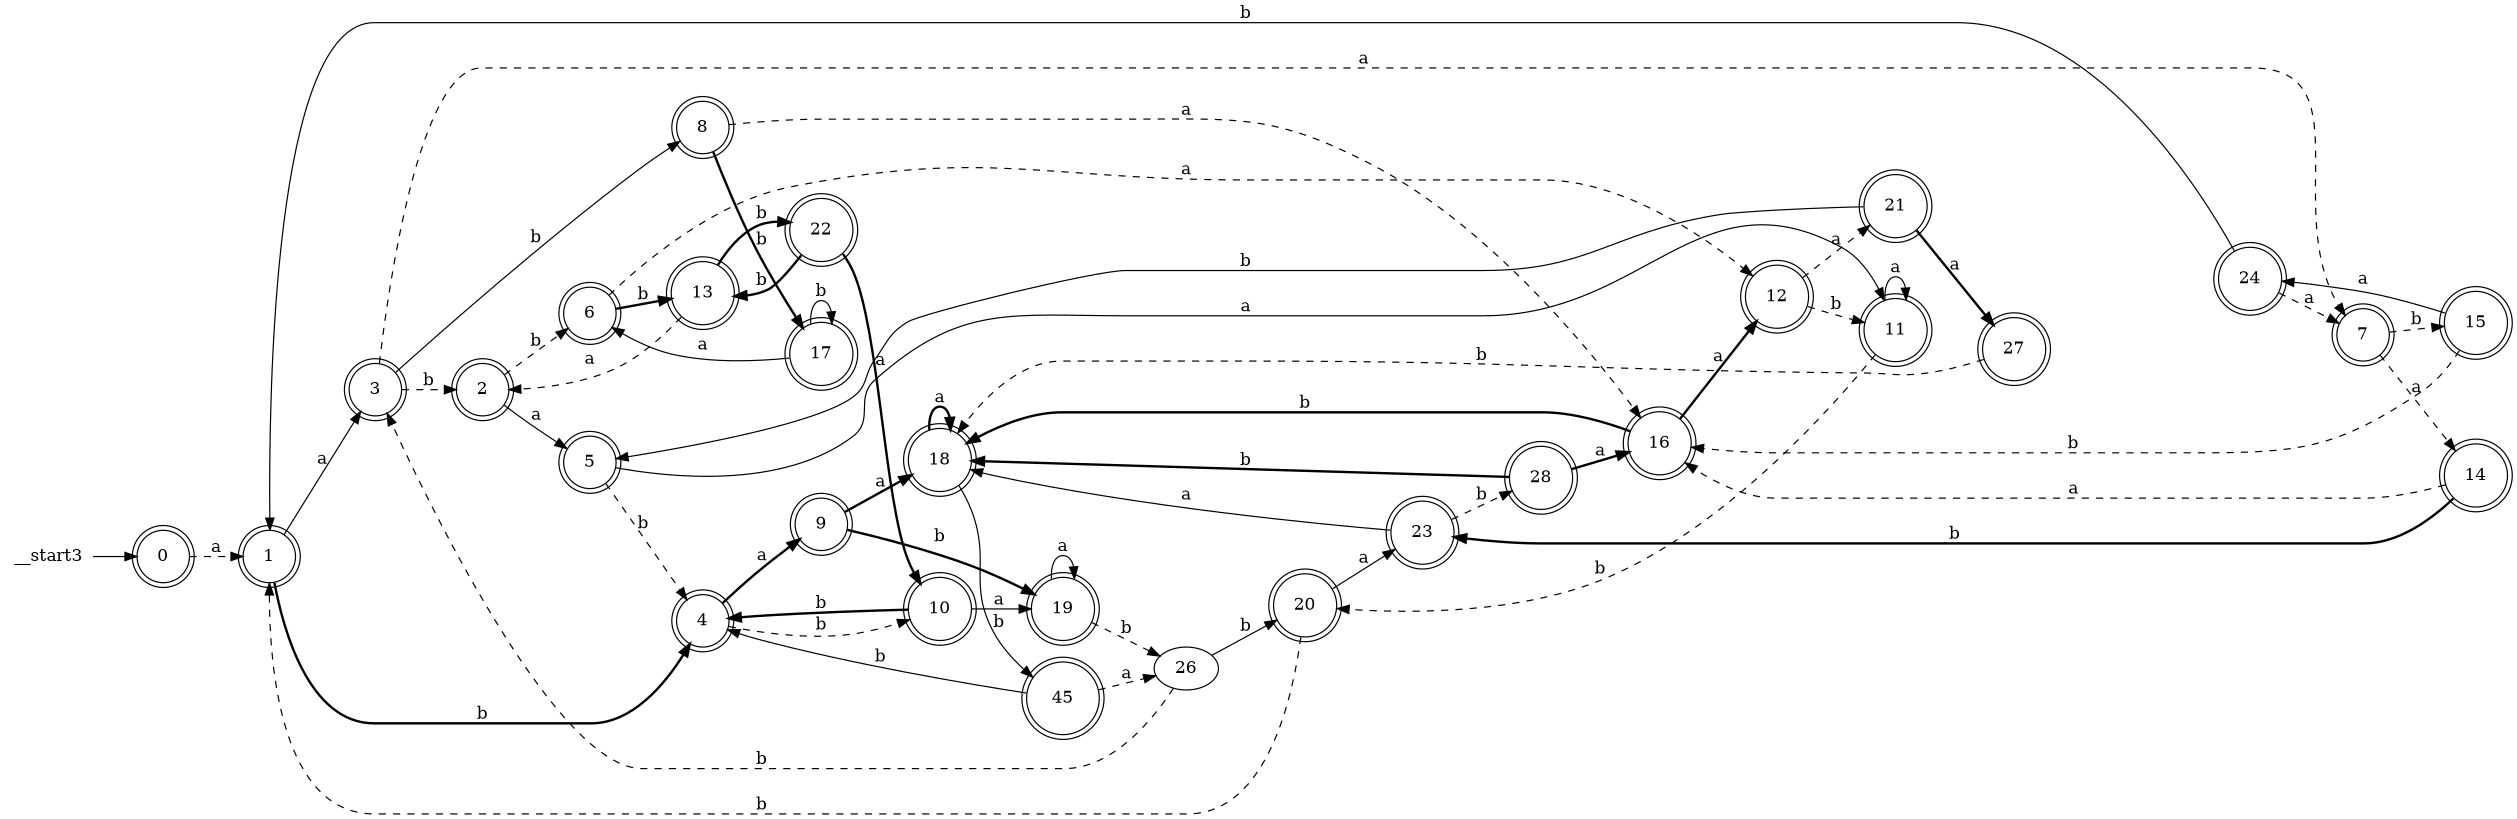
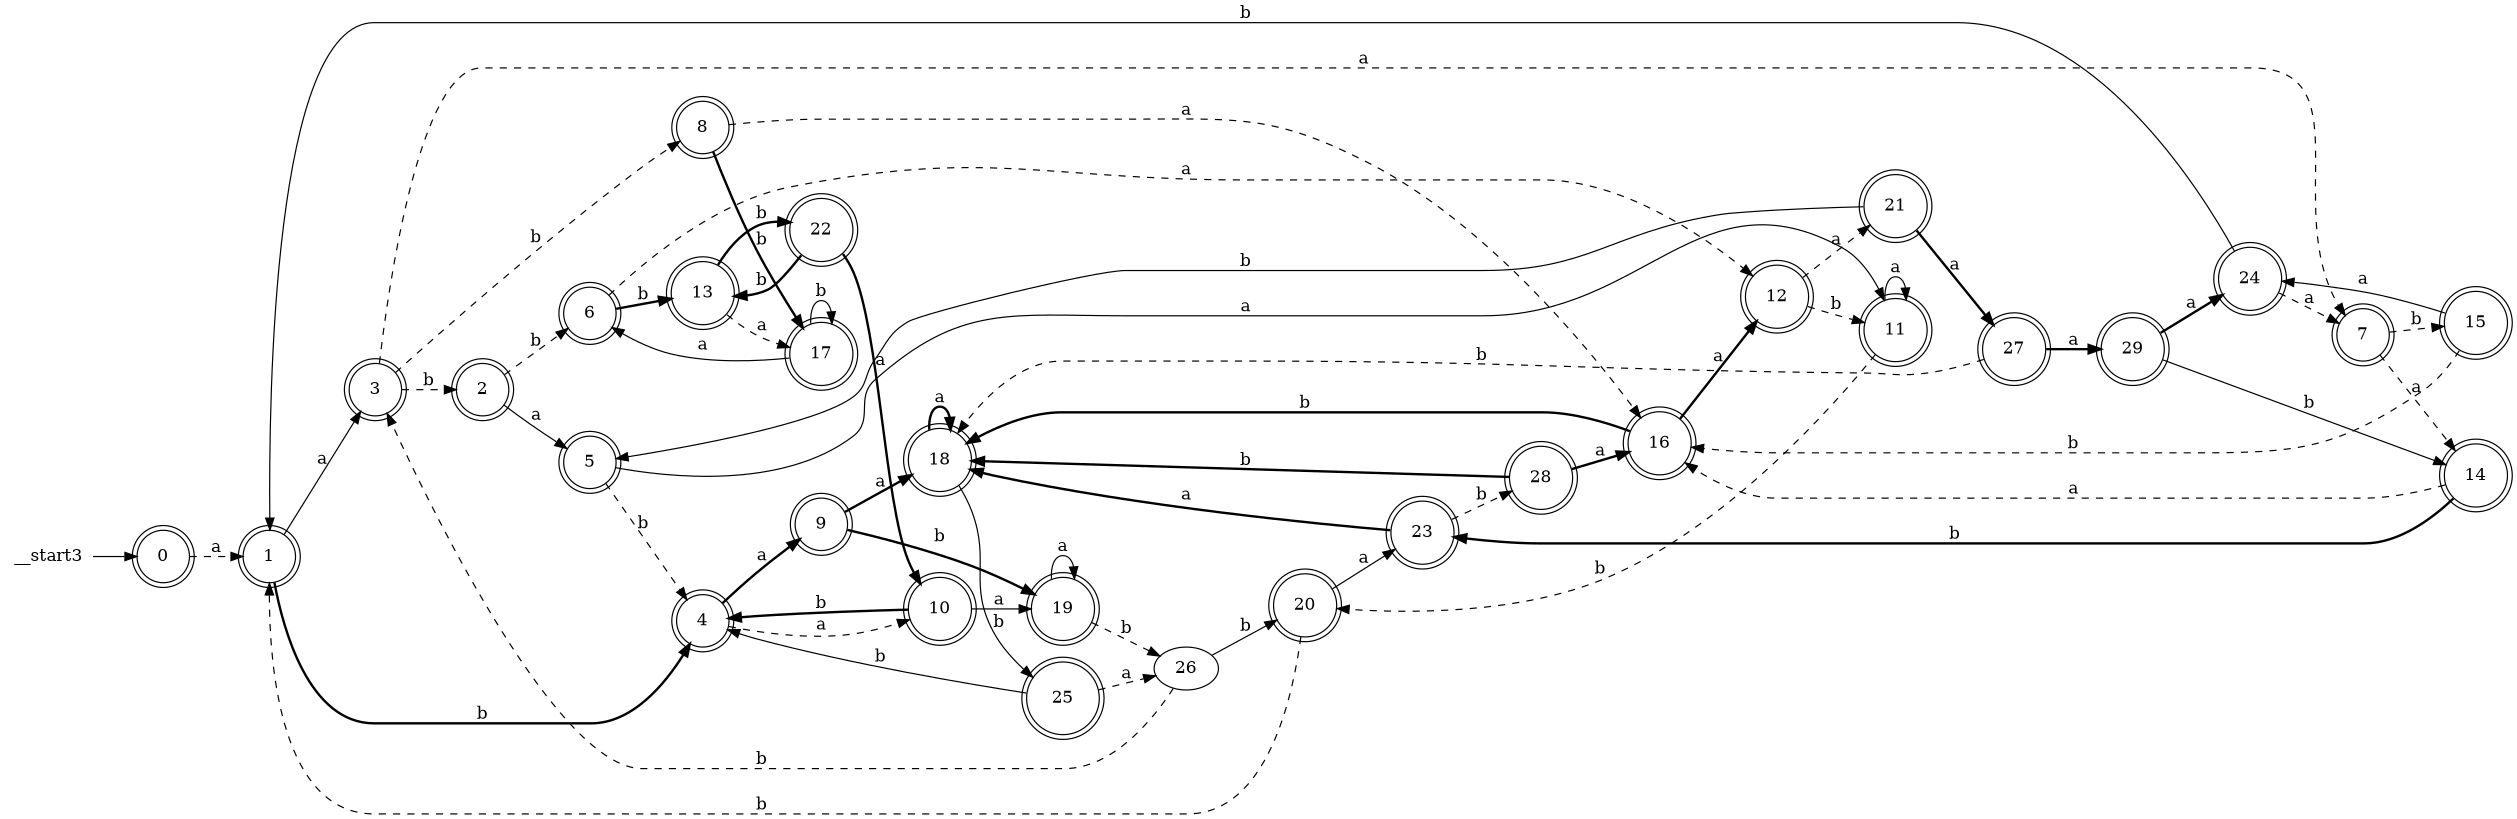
edge "3" -> "8": style solid -> dashed
node "29": added
edge "13" -> "2": now "13" -> "17"
edge "23" -> "18": style solid -> bold
edge "4" -> "10": label "b" -> "a"
node "45": label "45" -> "25"
